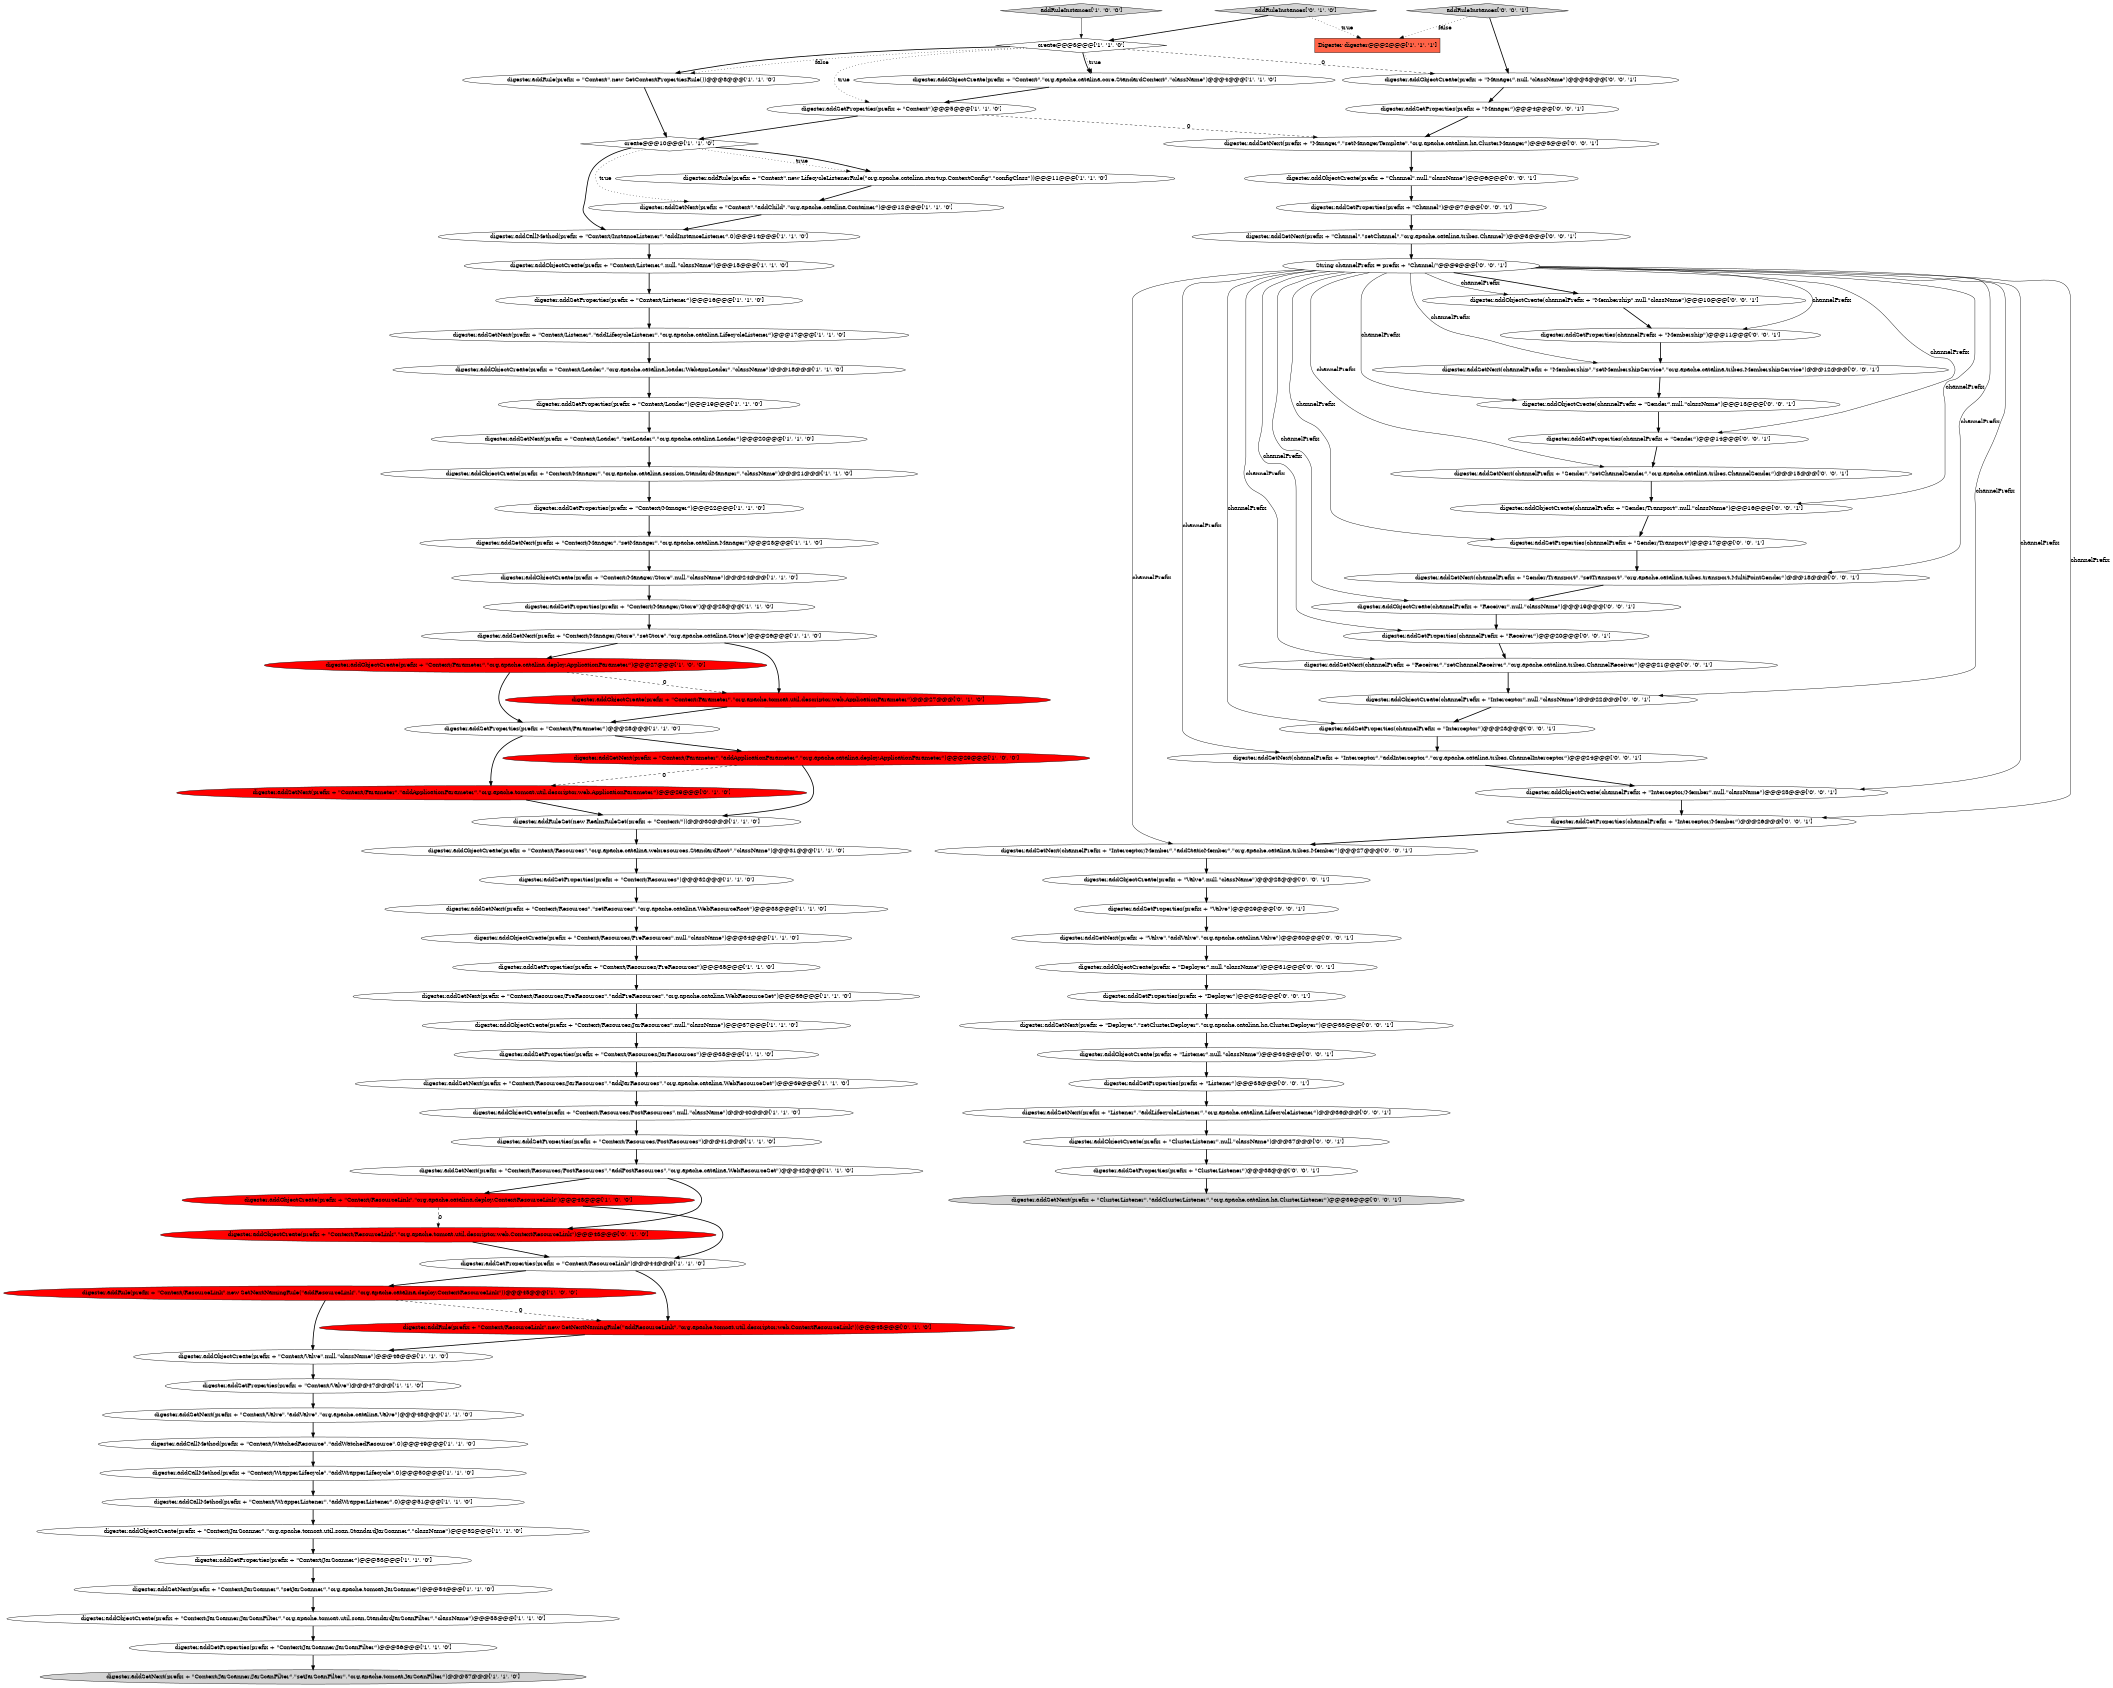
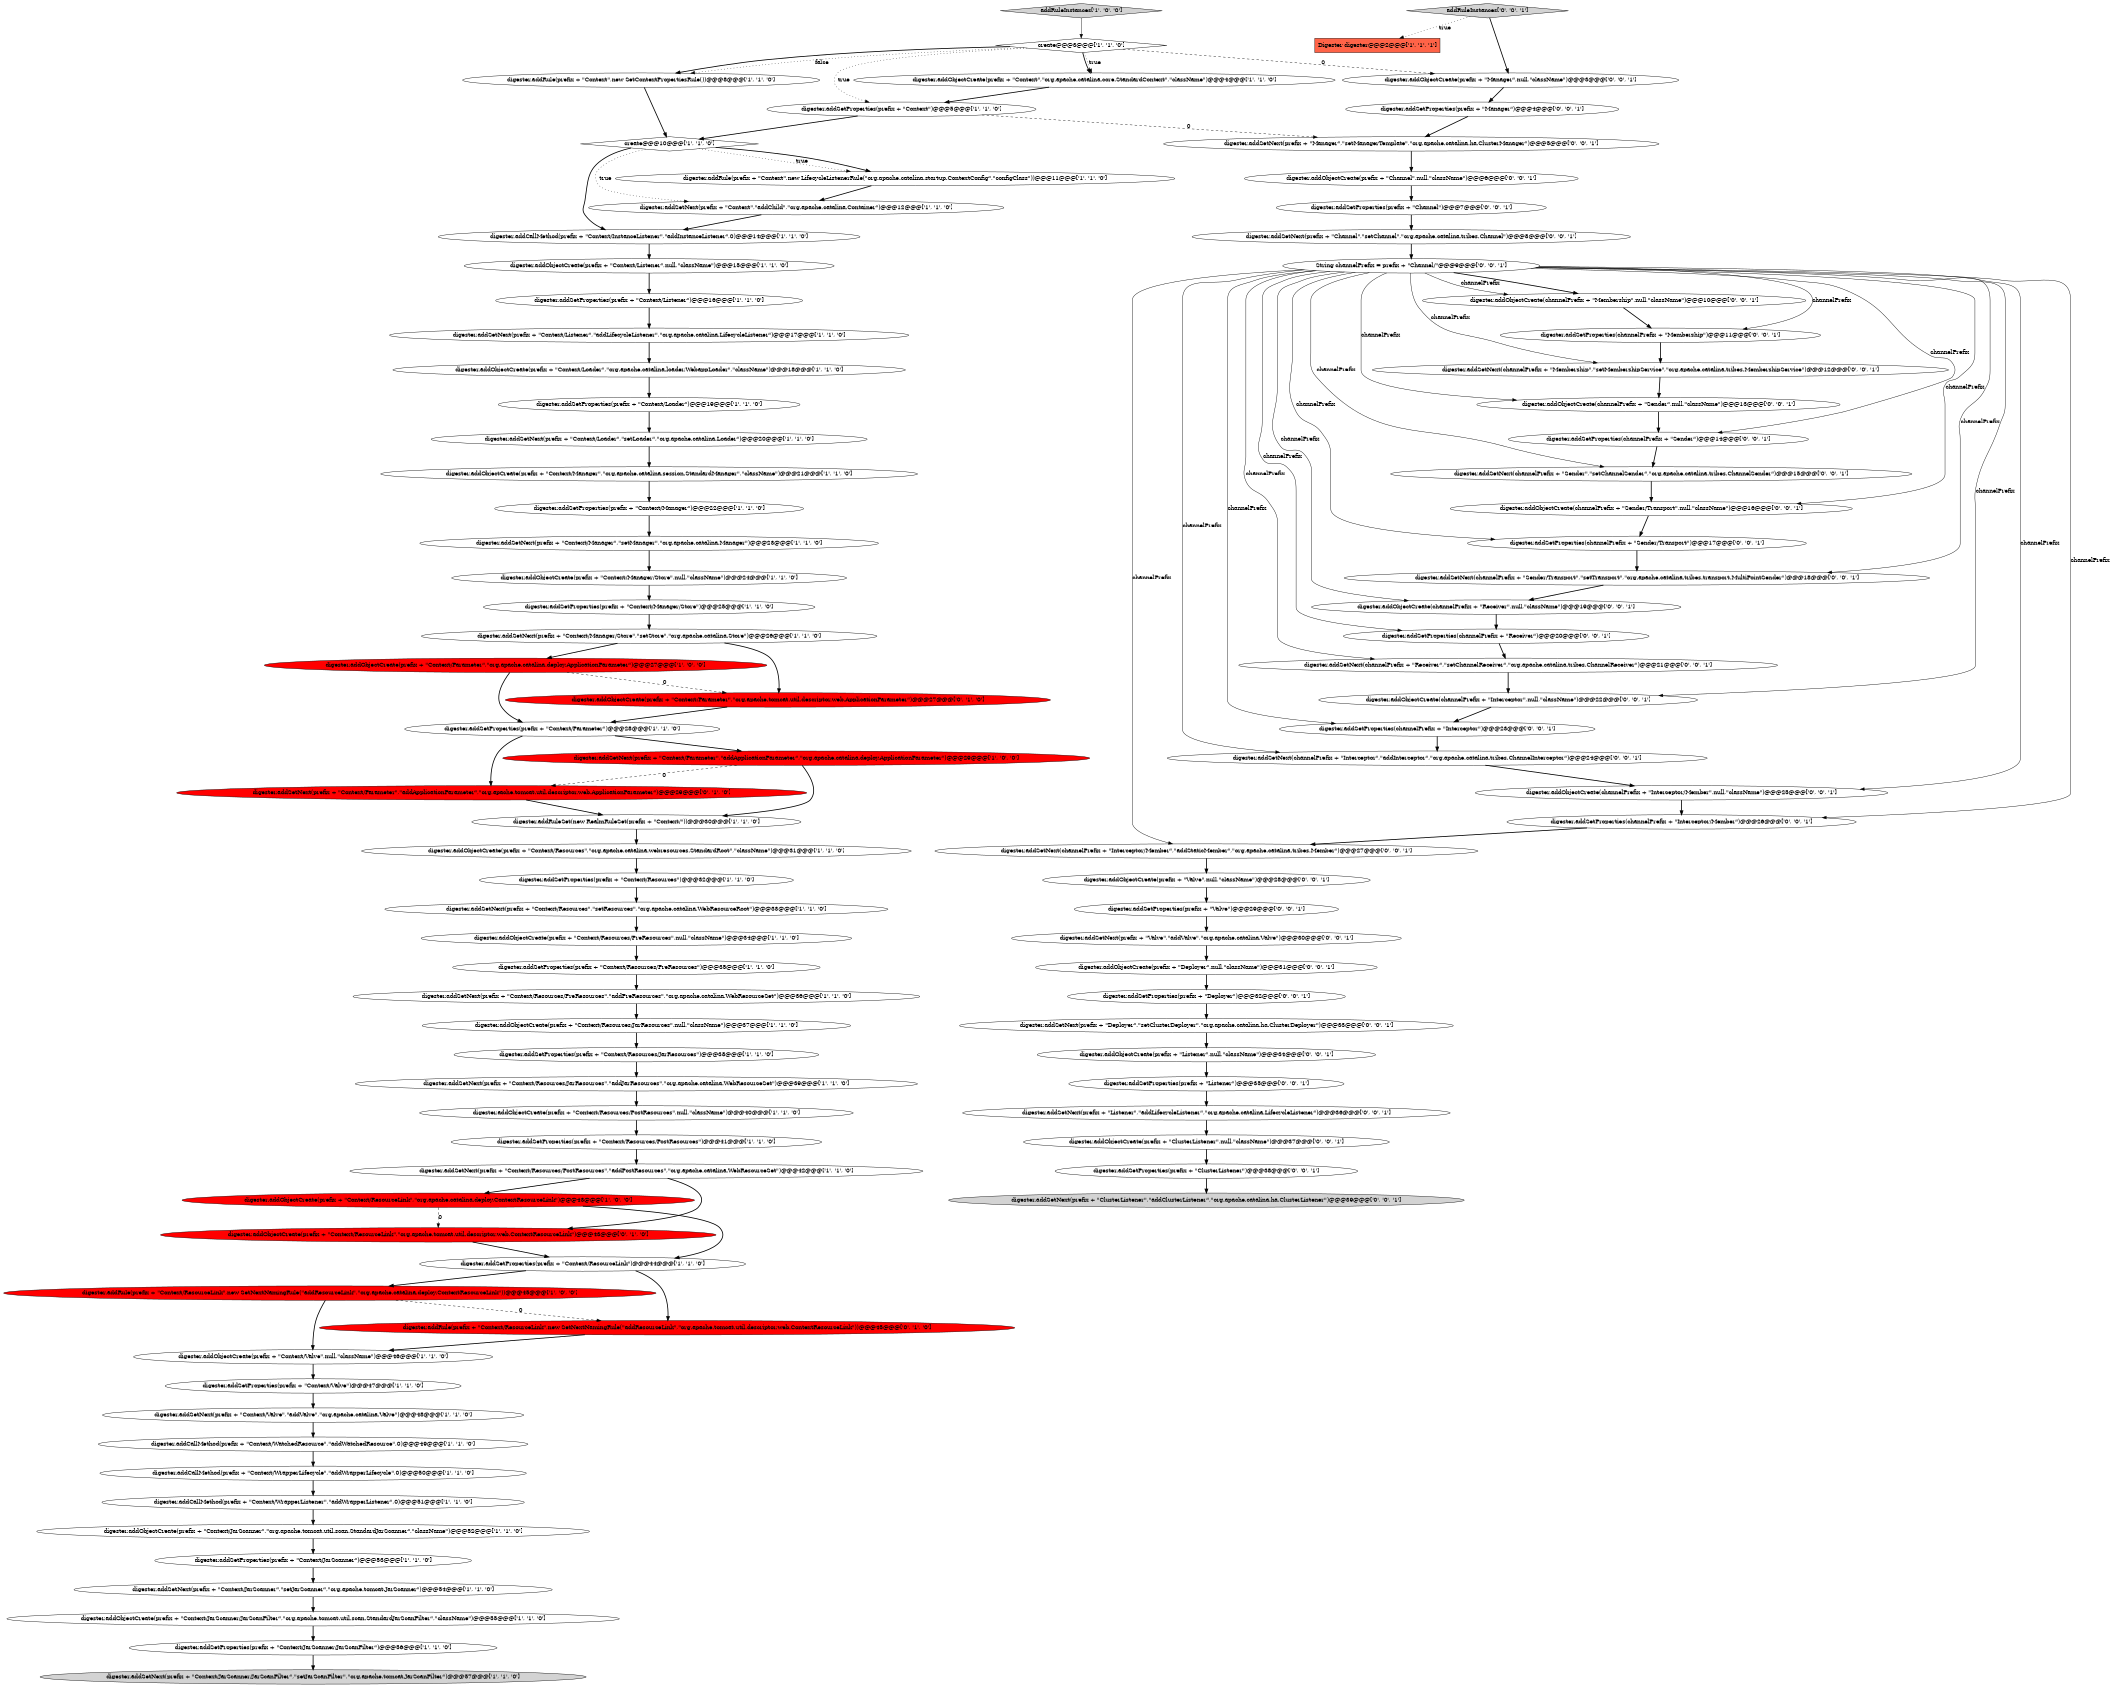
node "addRuleInstances['0', '1', '0']": removed
edge "addRuleInstances['0', '0', '1']" -> "Digester digester@@@2@@@['1', '1', '1']": label "false" -> "true"
